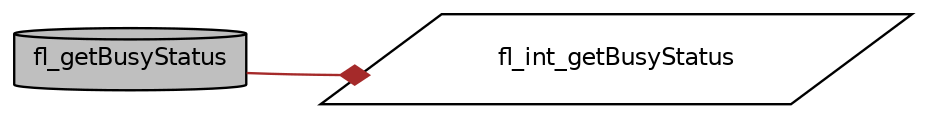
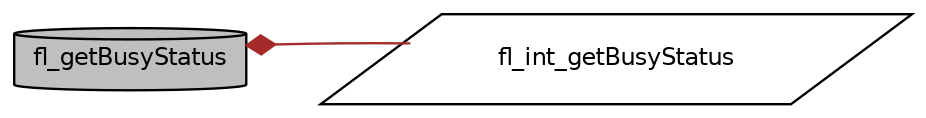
edge "fl_getBusyStatus" -> "fl_int_getBusyStatus": reversed
